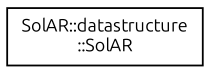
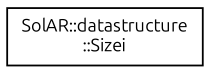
node "SolAR::datastructure ::SolAR": label "SolAR::datastructure ::SolAR" -> "SolAR::datastructure ::Sizei"
